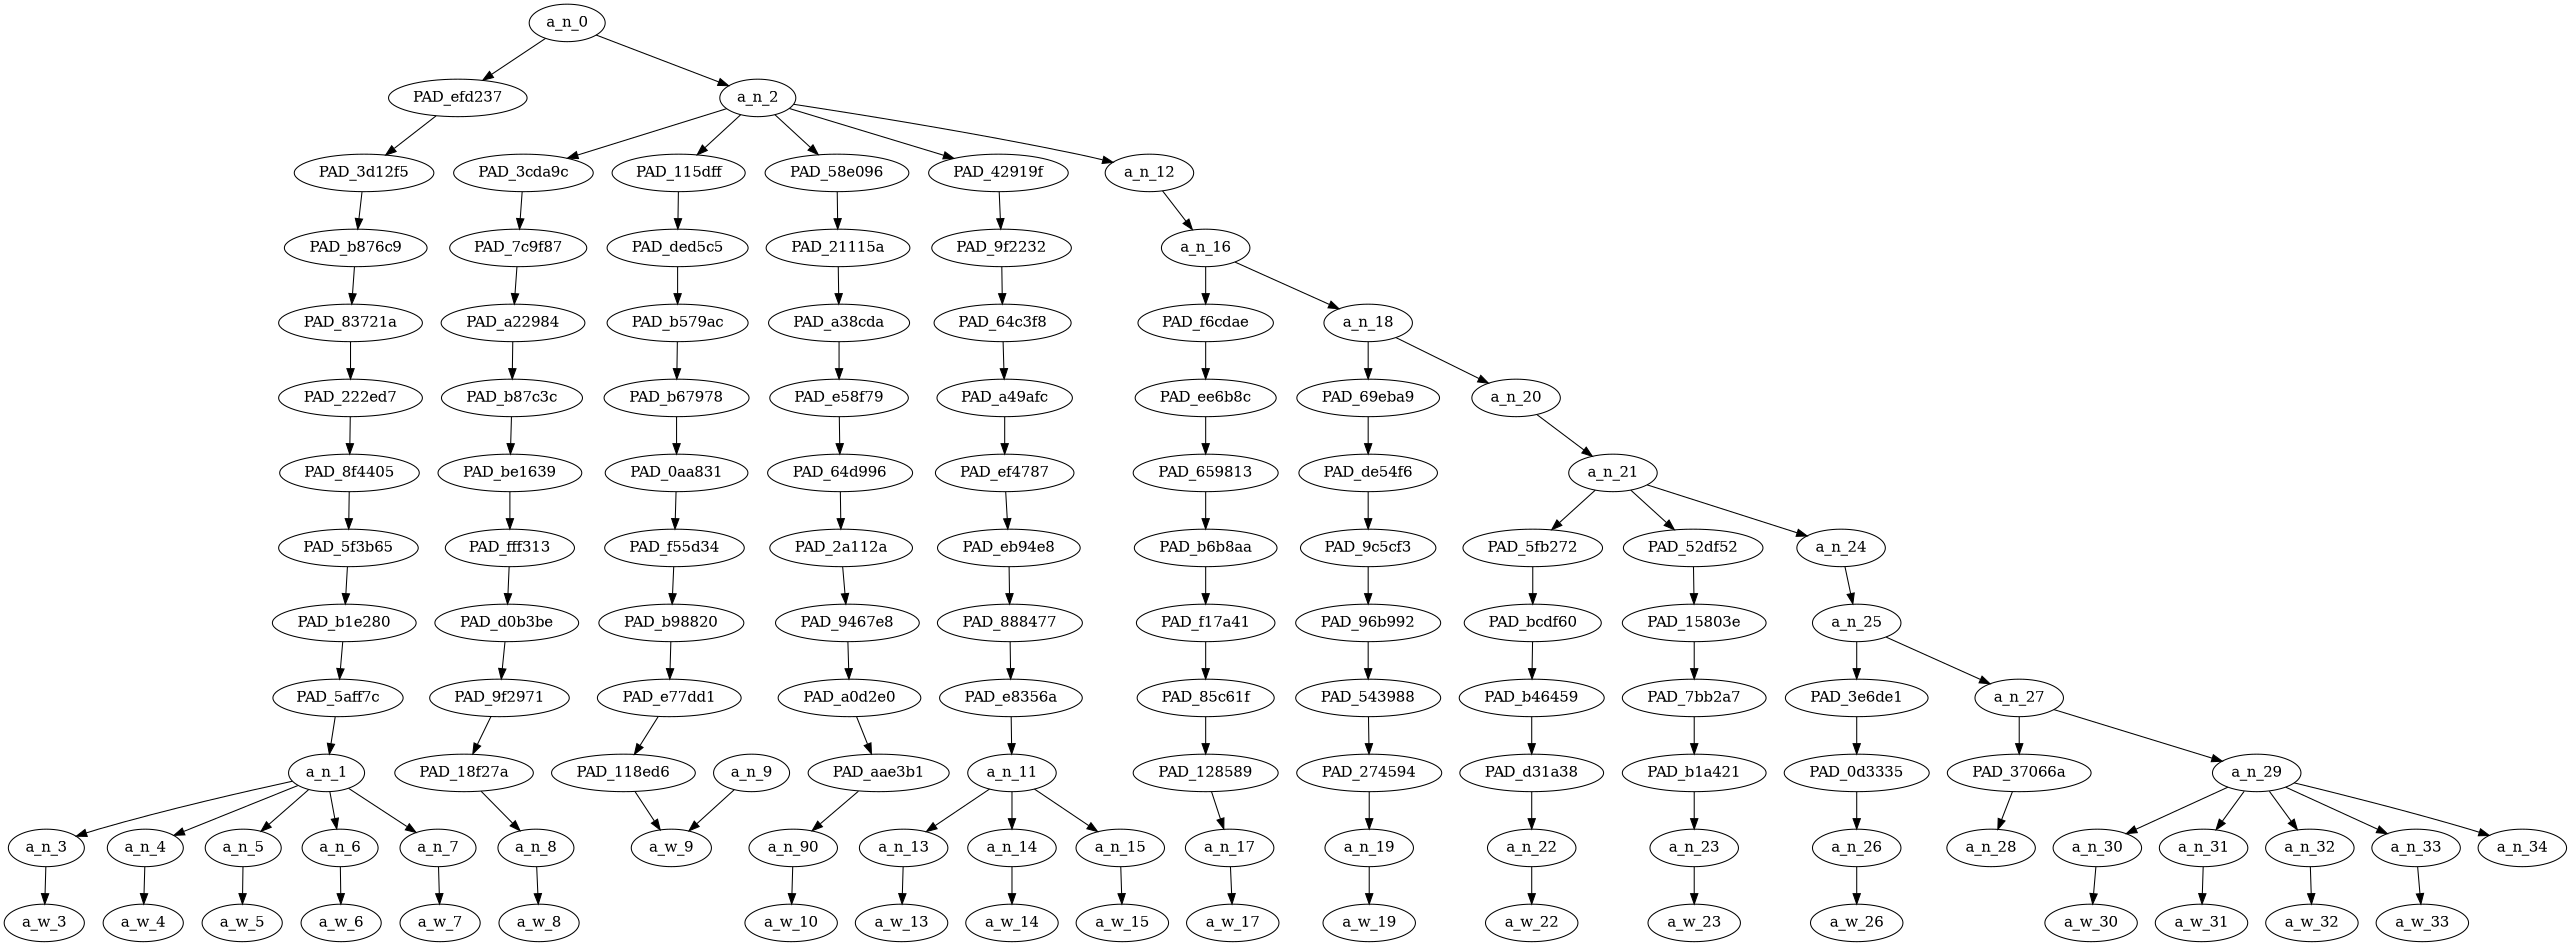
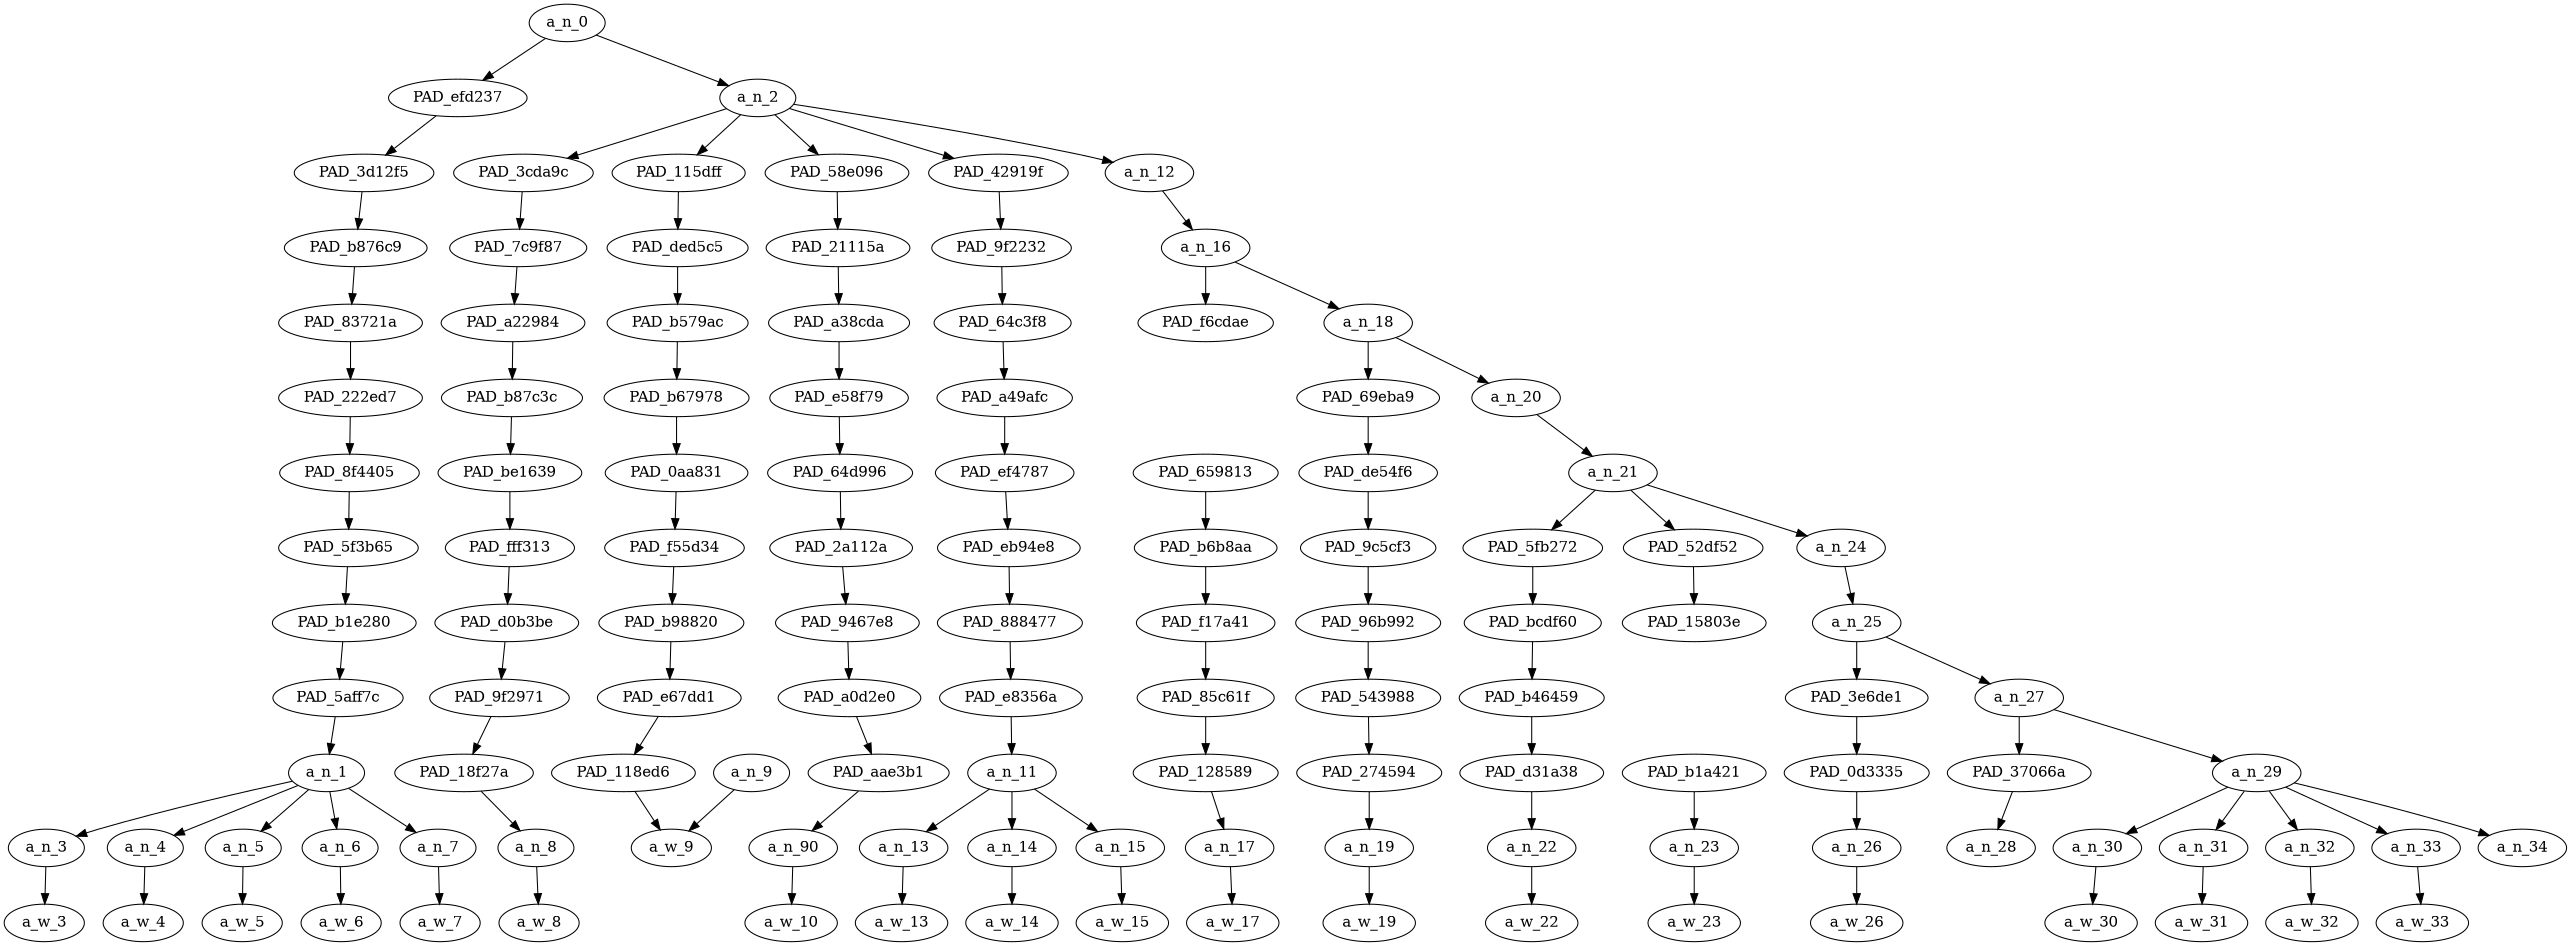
node "PAD_ee6b8c": removed
node "PAD_e77dd1": label "PAD_e77dd1" -> "PAD_e67dd1"
node "PAD_7bb2a7": removed
